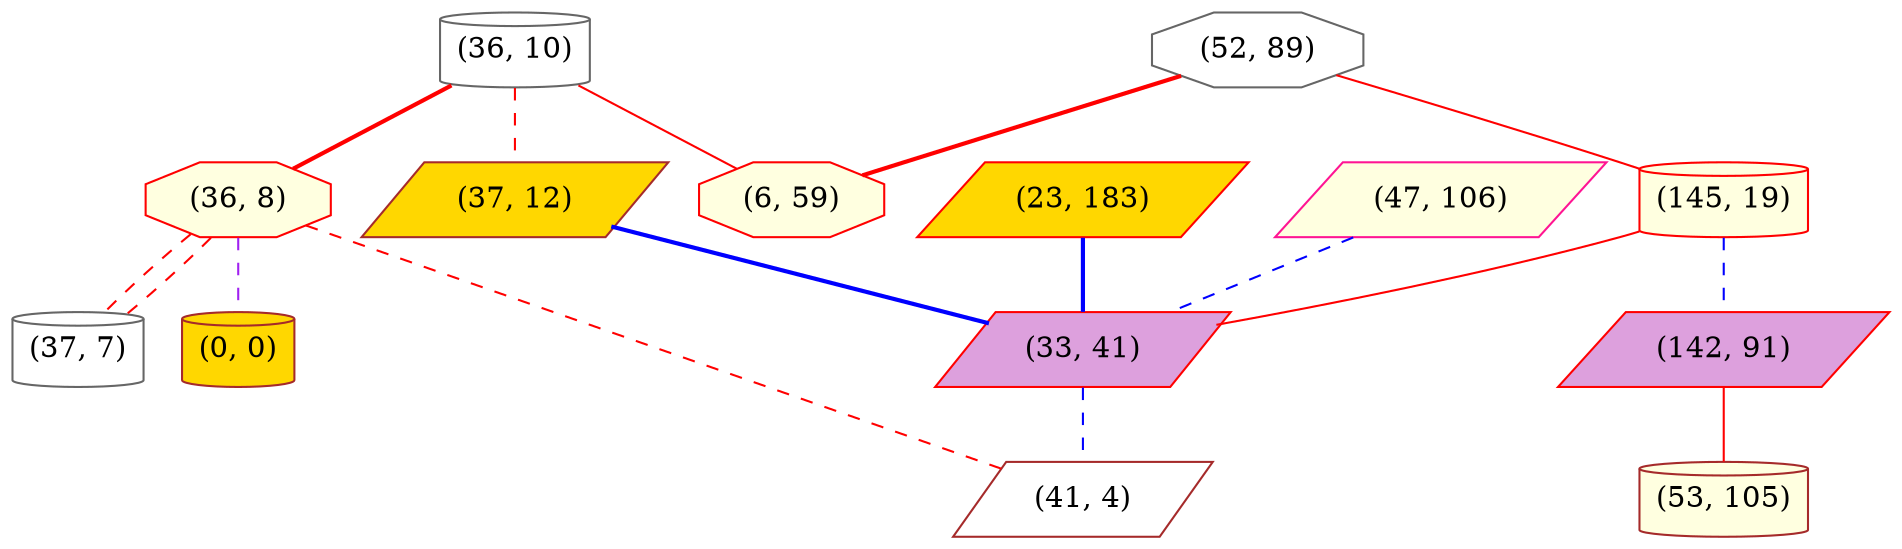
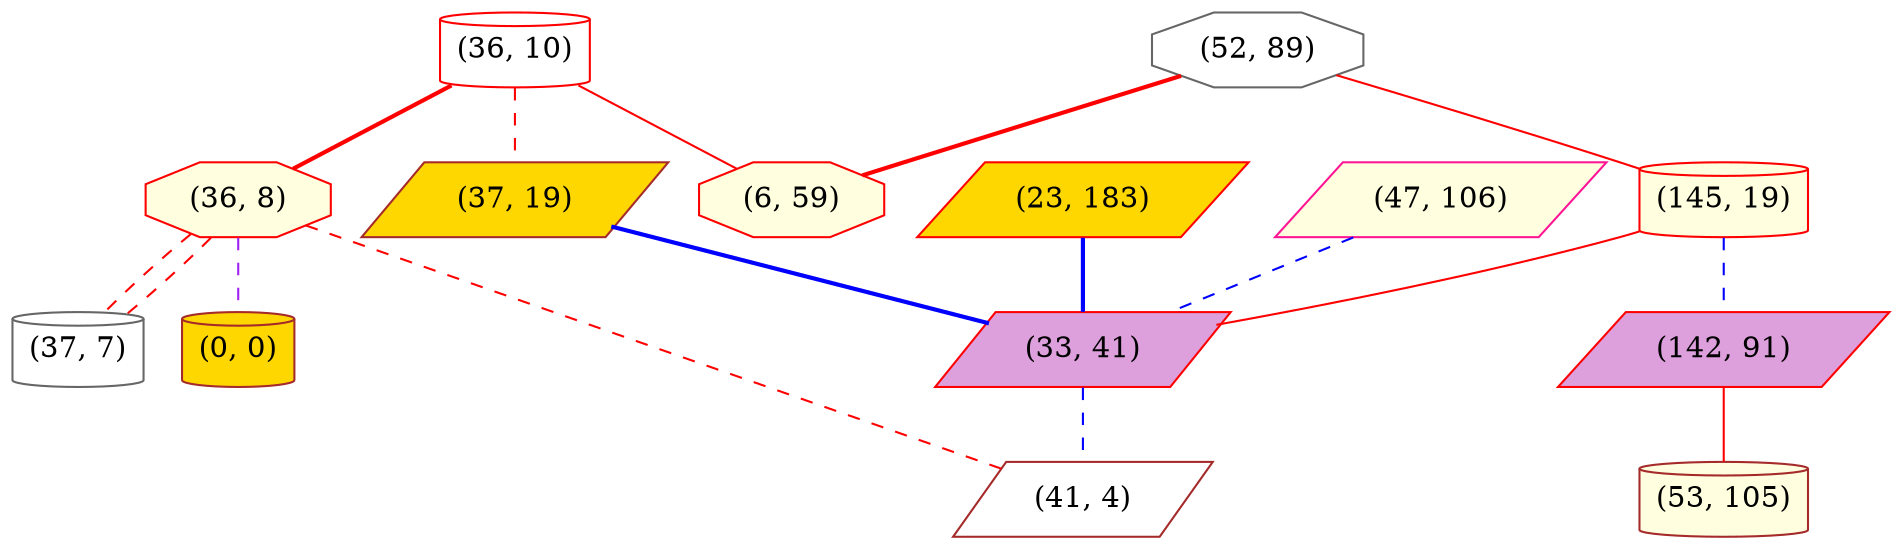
node "(36, 10)": color gray40 -> red
node "(37, 12)": label "(37, 12)" -> "(37, 19)"
